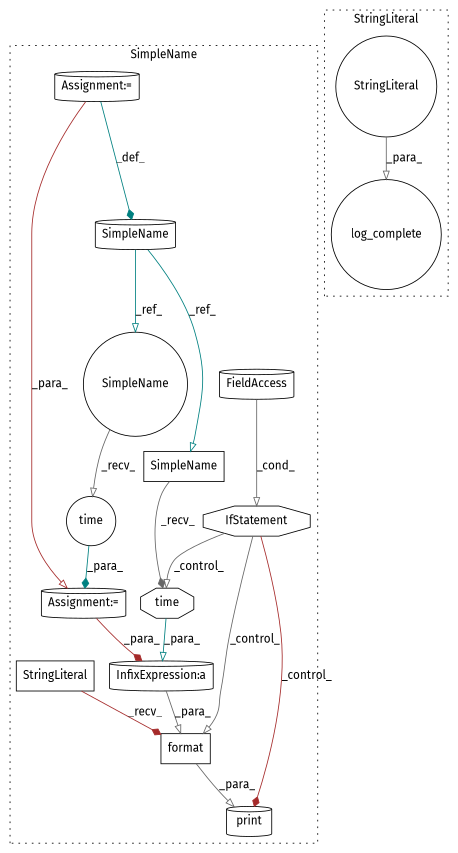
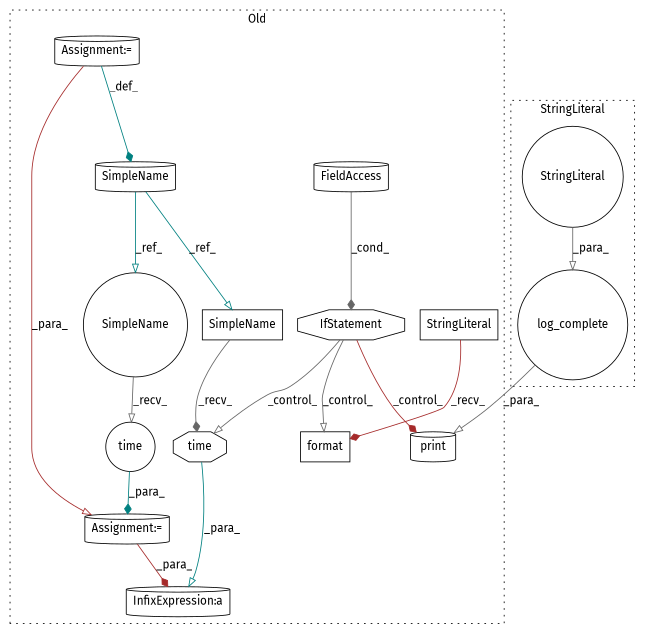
cluster "SimpleName": label "SimpleName" -> "Old"
edge "FieldAccess" -> "IfStatement": arrowhead onormal -> diamond
edge "InfixExpression:a" -> "format": removed, label "_para_"
edge "format" -> "print": now "log_complete" -> "print"
